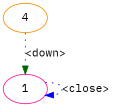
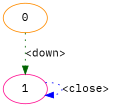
node "4": label "4" -> "0"
